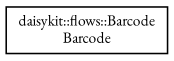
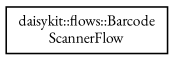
node "daisykit::flows::Barcode Barcode": label "daisykit::flows::Barcode Barcode" -> "daisykit::flows::Barcode ScannerFlow"
